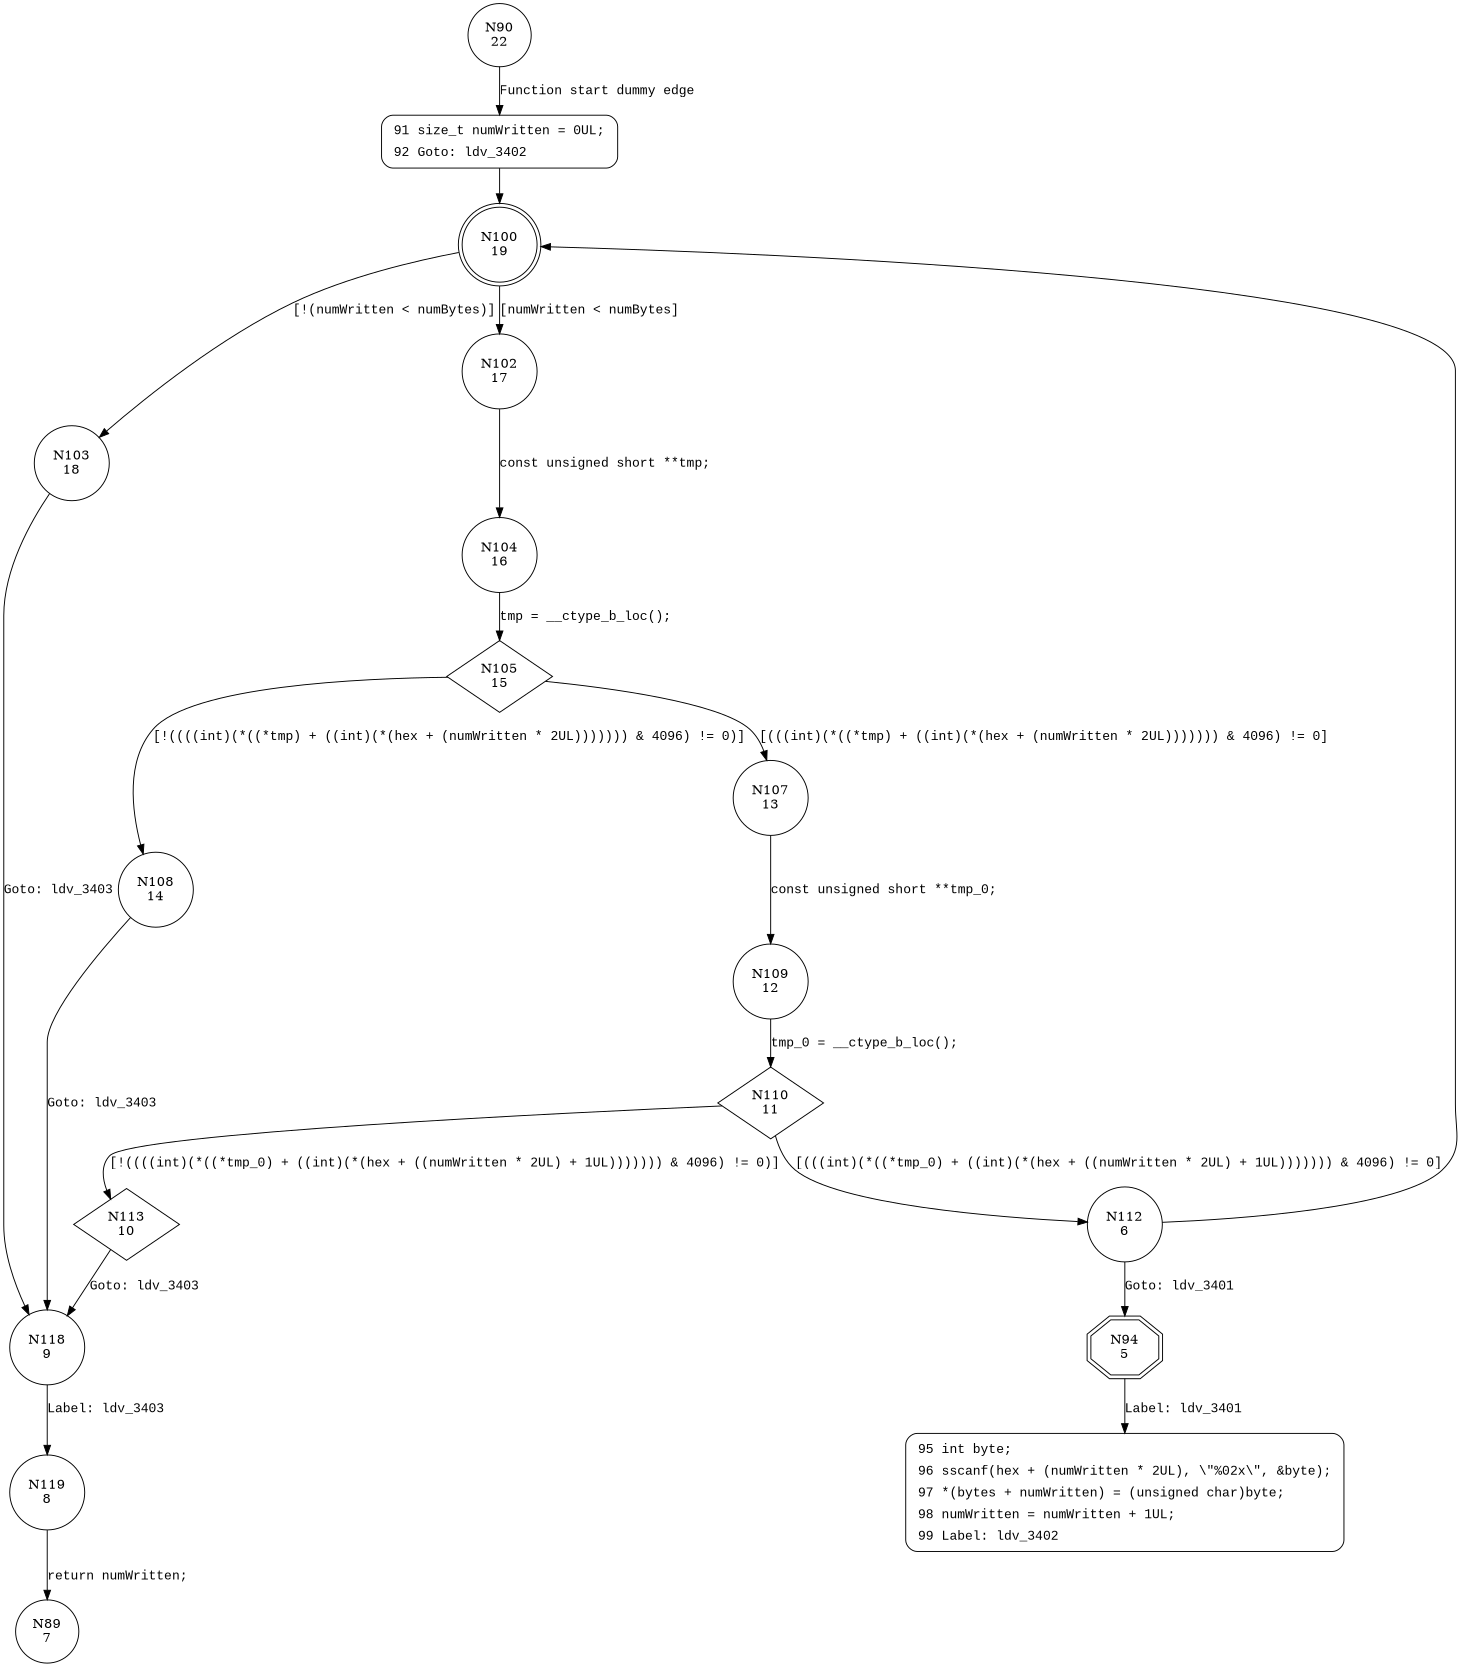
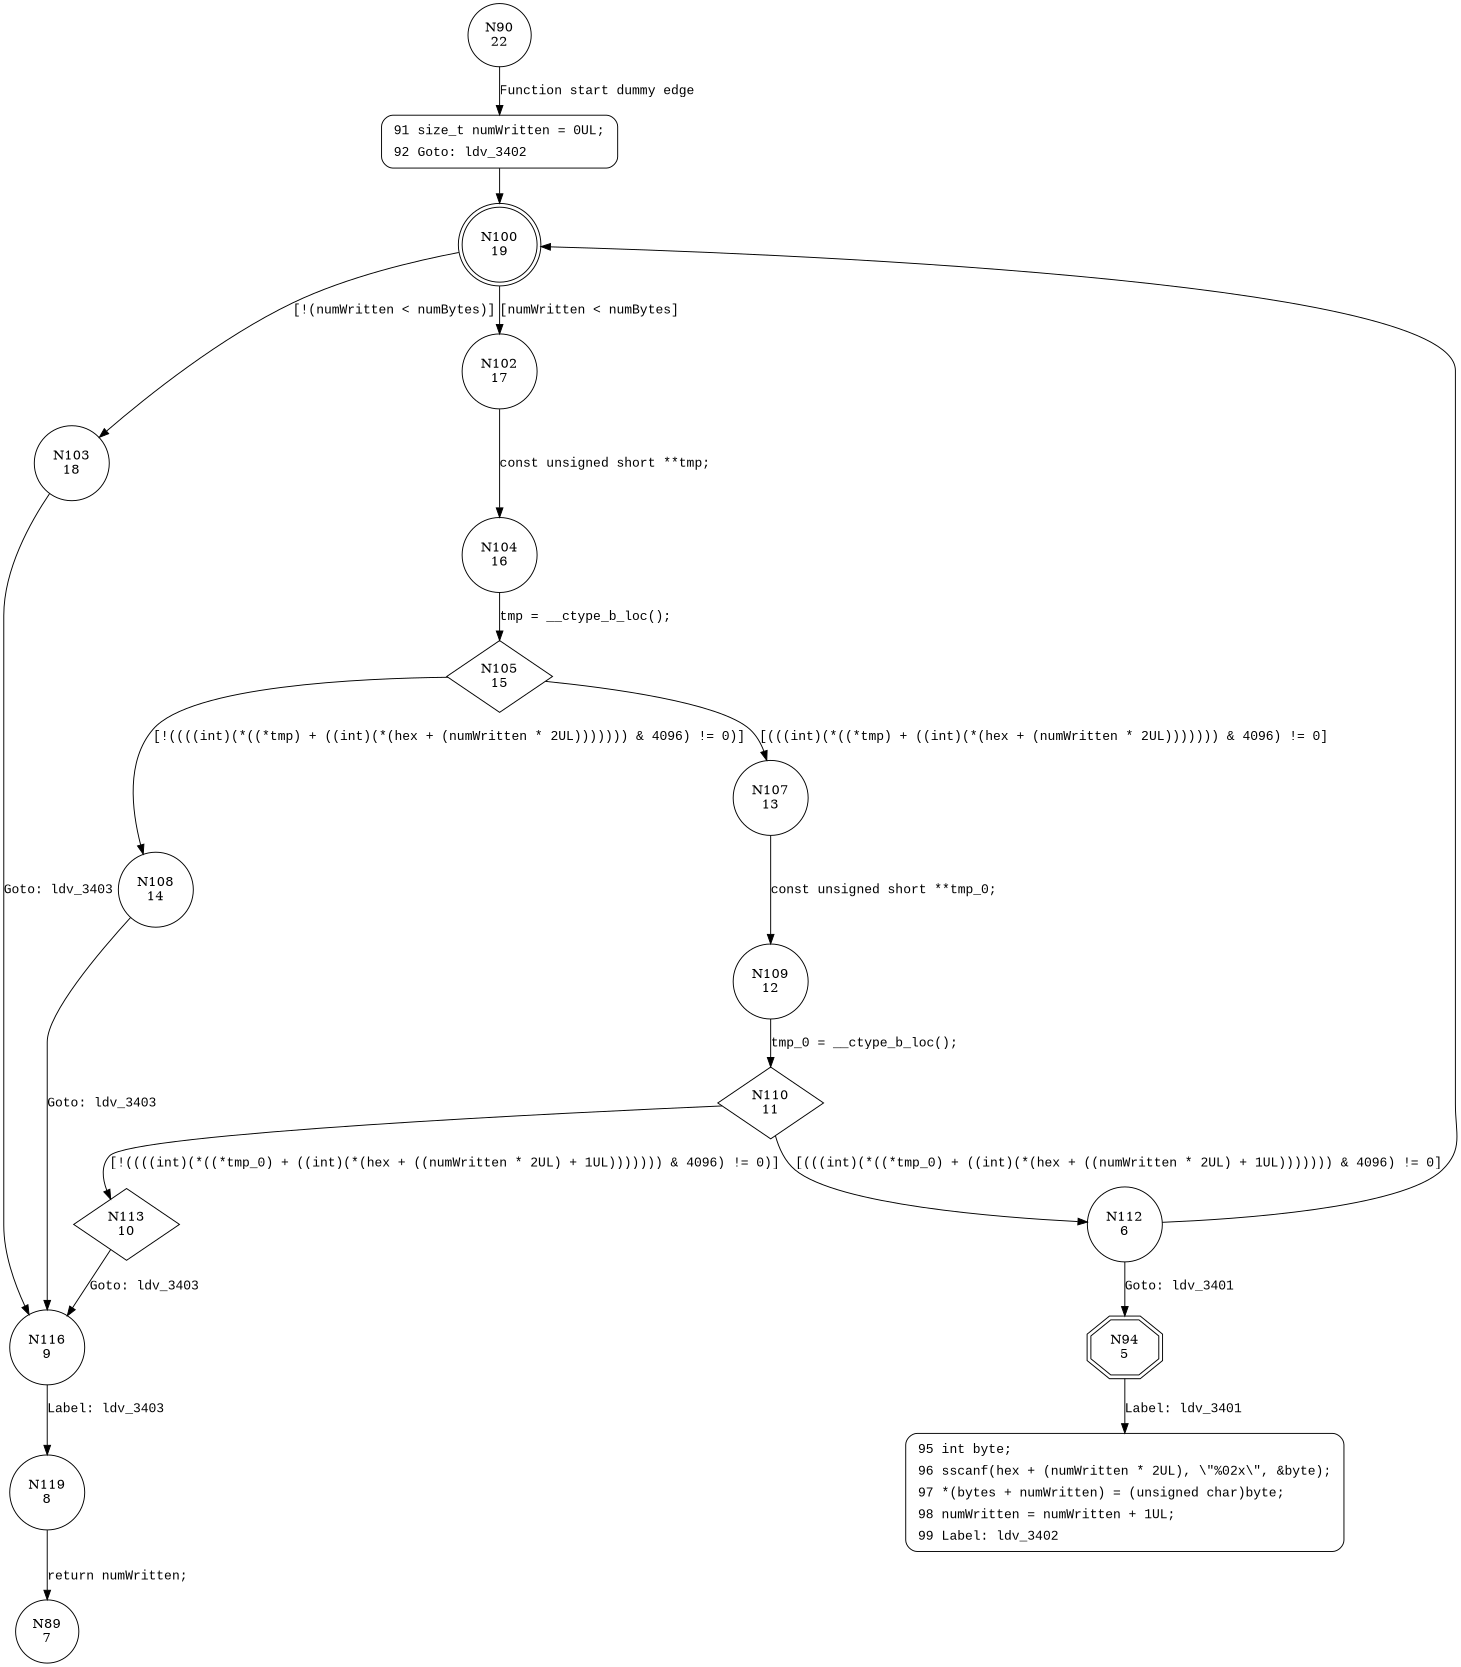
node "N118 9": label "N118 9" -> "N116 9"
